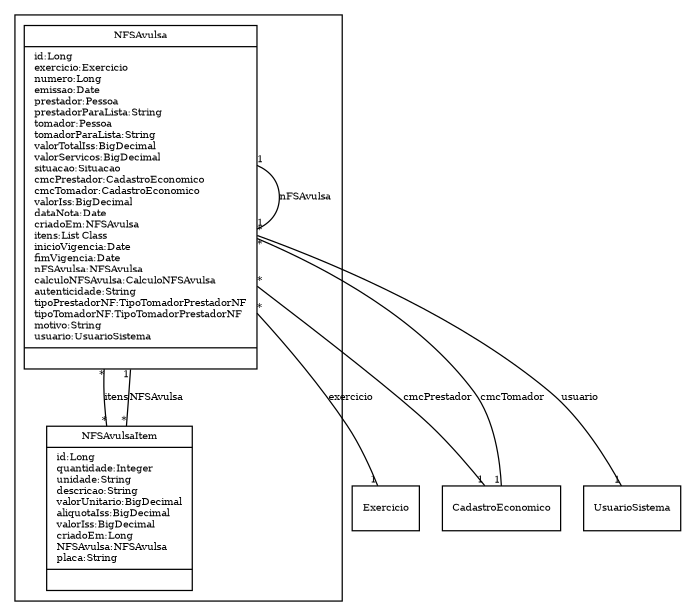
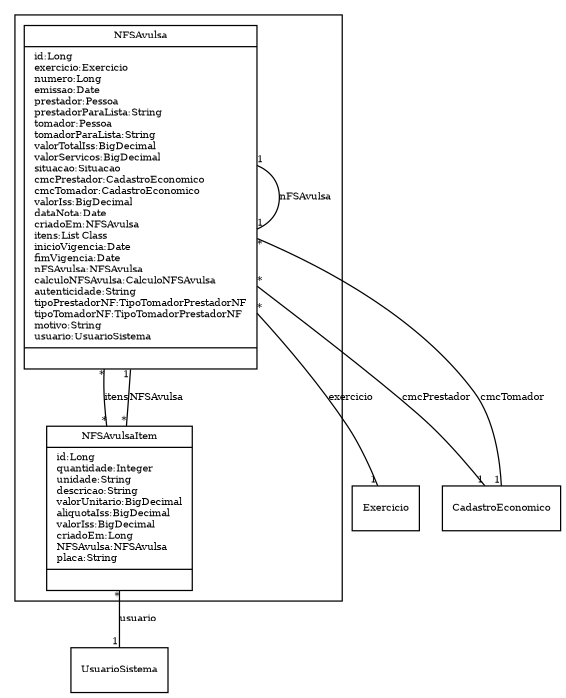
edge "NFSAvulsa" -- "UsuarioSistema": now "NFSAvulsaItem" -- "UsuarioSistema"
